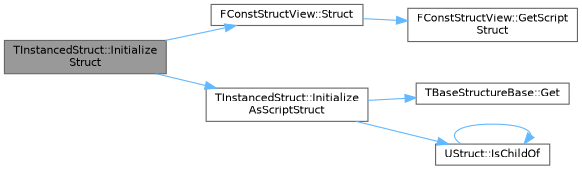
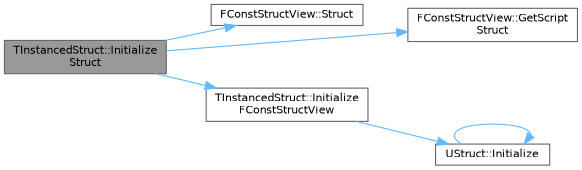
edge "FConstStructView::Struct" -> "FConstStructView::GetScript Struct": now "TInstancedStruct::Initialize Struct" -> "FConstStructView::GetScript Struct"
node "TBaseStructureBase::Get": removed
node "TInstancedStruct::Initialize AsScriptStruct": label "TInstancedStruct::Initialize AsScriptStruct" -> "TInstancedStruct::Initialize FConstStructView"
node "UStruct::IsChildOf": label "UStruct::IsChildOf" -> "UStruct::Initialize"
